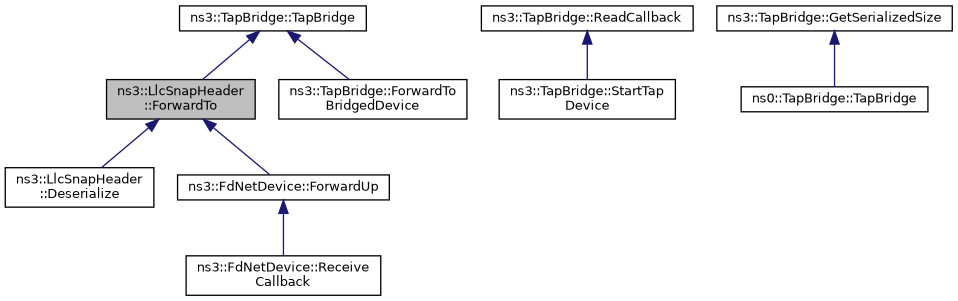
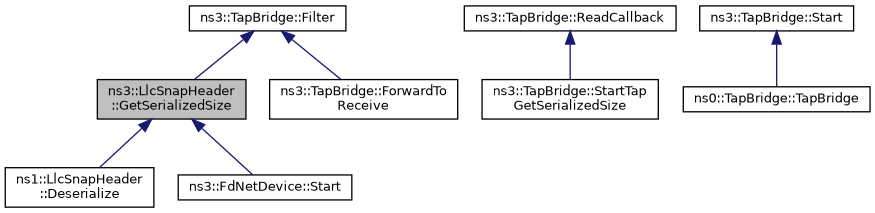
node "ns3::TapBridge::TapBridge": label "ns3::TapBridge::TapBridge" -> "ns3::TapBridge::Filter"
node "ns3::TapBridge::GetSerializedSize": label "ns3::TapBridge::GetSerializedSize" -> "ns3::TapBridge::Start"
node "ns3::LlcSnapHeader ::ForwardTo": label "ns3::LlcSnapHeader ::ForwardTo" -> "ns3::LlcSnapHeader ::GetSerializedSize"
node "ns3::TapBridge::ForwardTo BridgedDevice": label "ns3::TapBridge::ForwardTo BridgedDevice" -> "ns3::TapBridge::ForwardTo Receive"
node "ns3::TapBridge::StartTap Device": label "ns3::TapBridge::StartTap Device" -> "ns3::TapBridge::StartTap GetSerializedSize"
node "ns3::LlcSnapHeader ::Deserialize": label "ns3::LlcSnapHeader ::Deserialize" -> "ns1::LlcSnapHeader ::Deserialize"
node "ns3::FdNetDevice::ForwardUp": label "ns3::FdNetDevice::ForwardUp" -> "ns3::FdNetDevice::Start"
node "ns3::FdNetDevice::Receive Callback": removed
